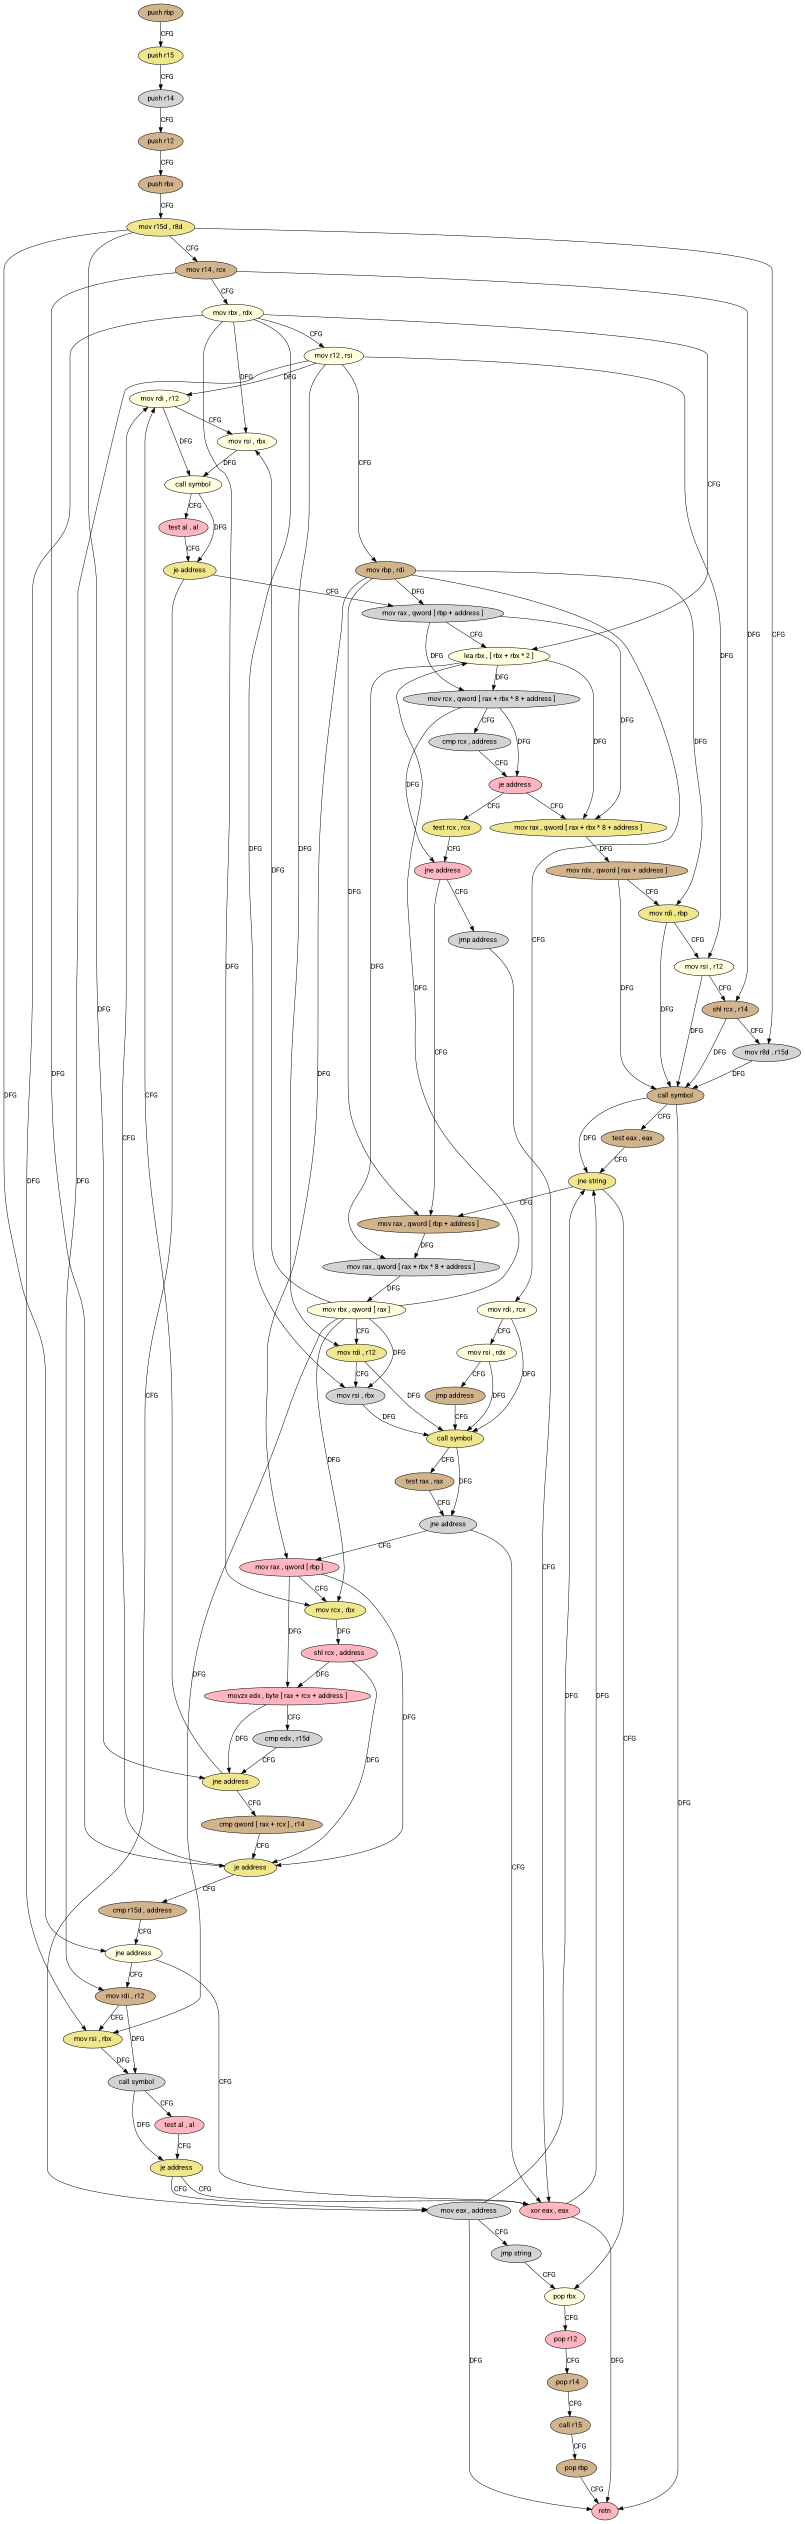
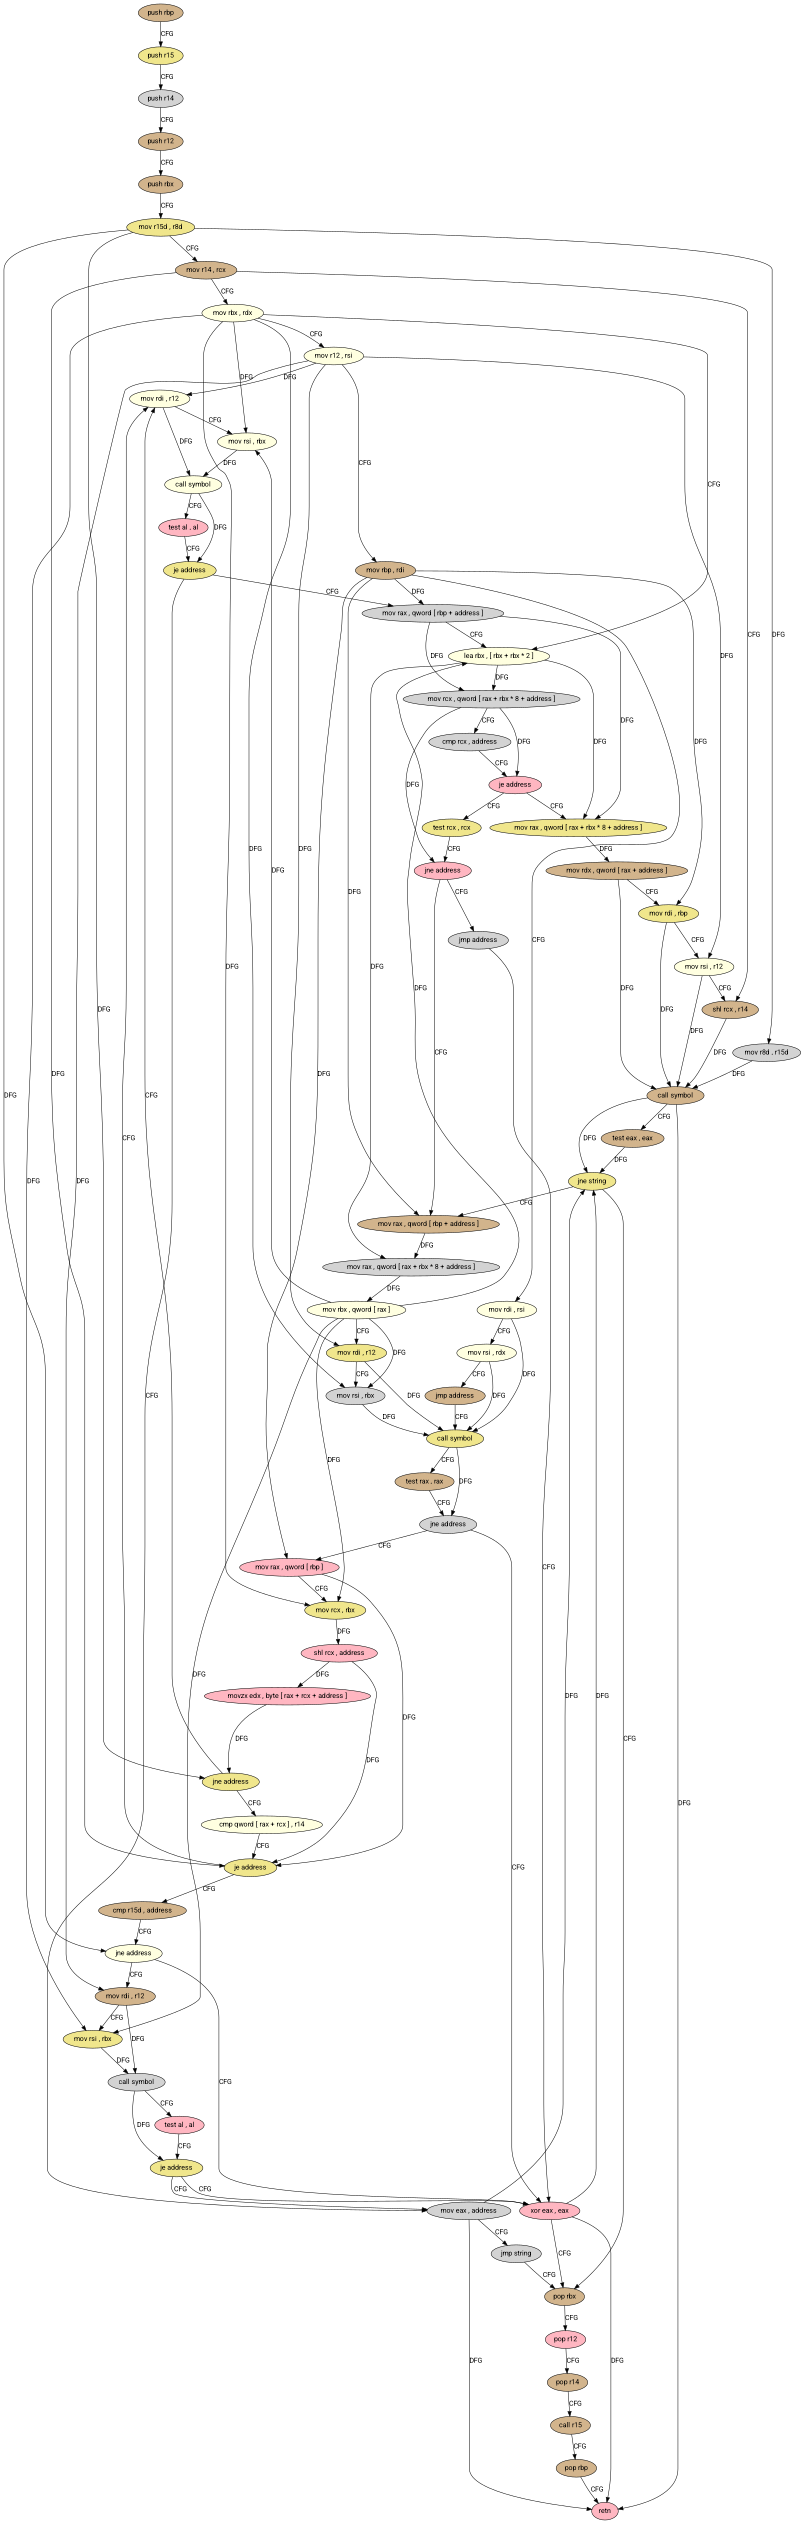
edge "mov r14 , rcx" -> "shl rcx , r14": label "DFG" -> "CFG"
edge "mov r15d , r8d" -> "mov r8d , r15d": label "CFG" -> "DFG"
edge "shl rcx , r14" -> "mov r8d , r15d": removed, label "CFG"
edge "test eax , eax" -> "jne string": label "CFG" -> "DFG"
node "mov rdi , rcx": label "mov rdi , rcx" -> "mov rdi , rsi"
edge "mov rax , qword [ rbp ]" -> "movzx edx , byte [ rax + rcx + address ]": removed, label "DFG"
node "cmp edx , r15d": removed
node "cmp qword [ rax + rcx ] , r14": fillcolor tan -> lightyellow
edge "xor eax , eax" -> "pop rbx": added, label "CFG"
node "pop rbx": fillcolor lightyellow -> tan
